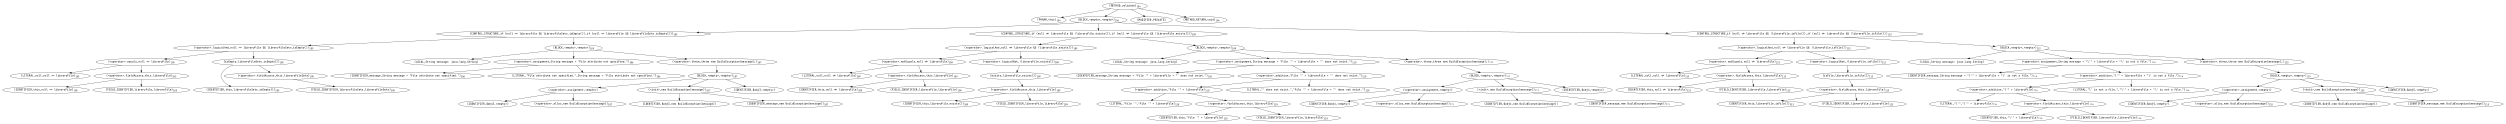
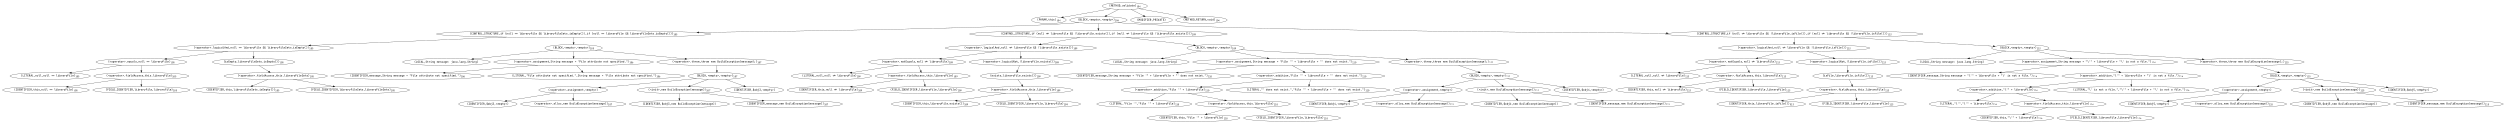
edge "(isEmpty,libraryFileSets.isEmpty())" -> "(IDENTIFIER,this,libraryFileSets.isEmpty())": now "(<operator>.fieldAccess,this.libraryFileSets)" -> "(IDENTIFIER,this,libraryFileSets.isEmpty())"
